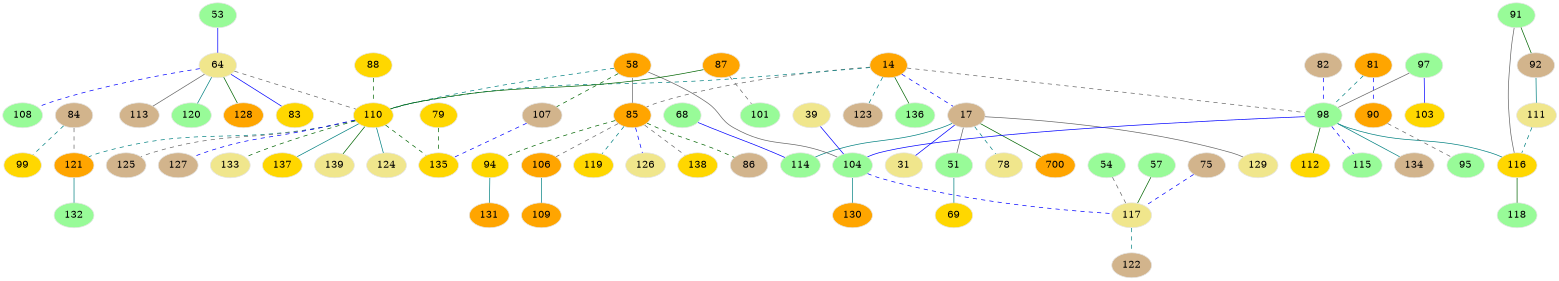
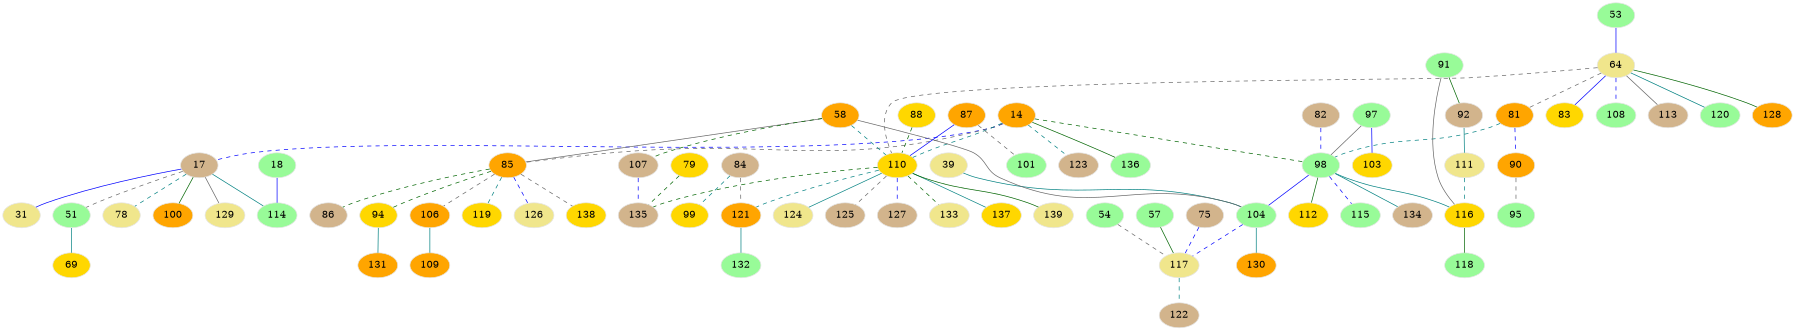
edge "87" -- "110": color darkgreen -> blue
edge "14" -- "98": color gray40 -> darkgreen
edge "64" -- "81": added
node "68": label "68" -> "18"
edge "39" -- "104": color blue -> teal
edge "17" -- "51": style solid -> dashed
node "135": fillcolor gold -> tan
node "700": label "700" -> "100"
